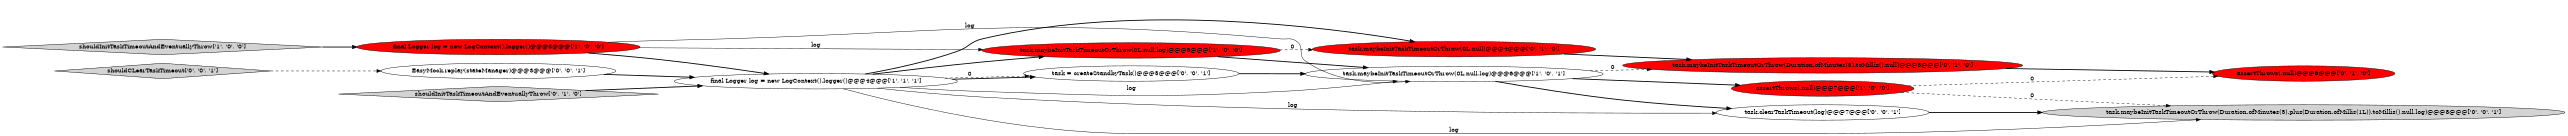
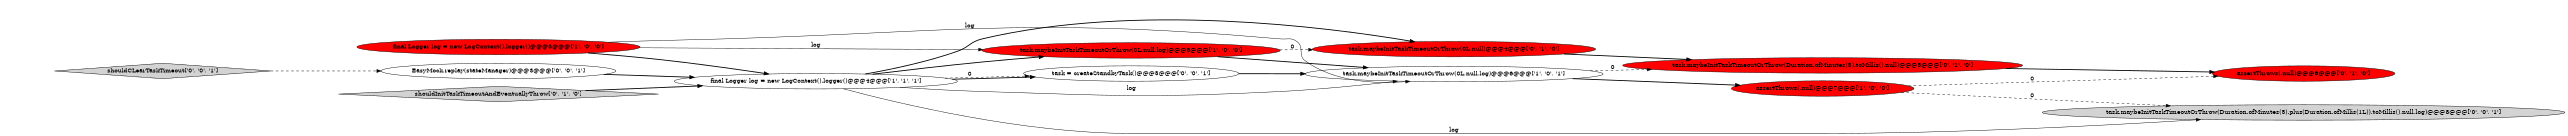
node "shouldInitTaskTimeoutAndEventuallyThrow['1', '0', '0']": removed
node "task.clearTaskTimeout(log)@@@7@@@['0', '0', '1']": removed
